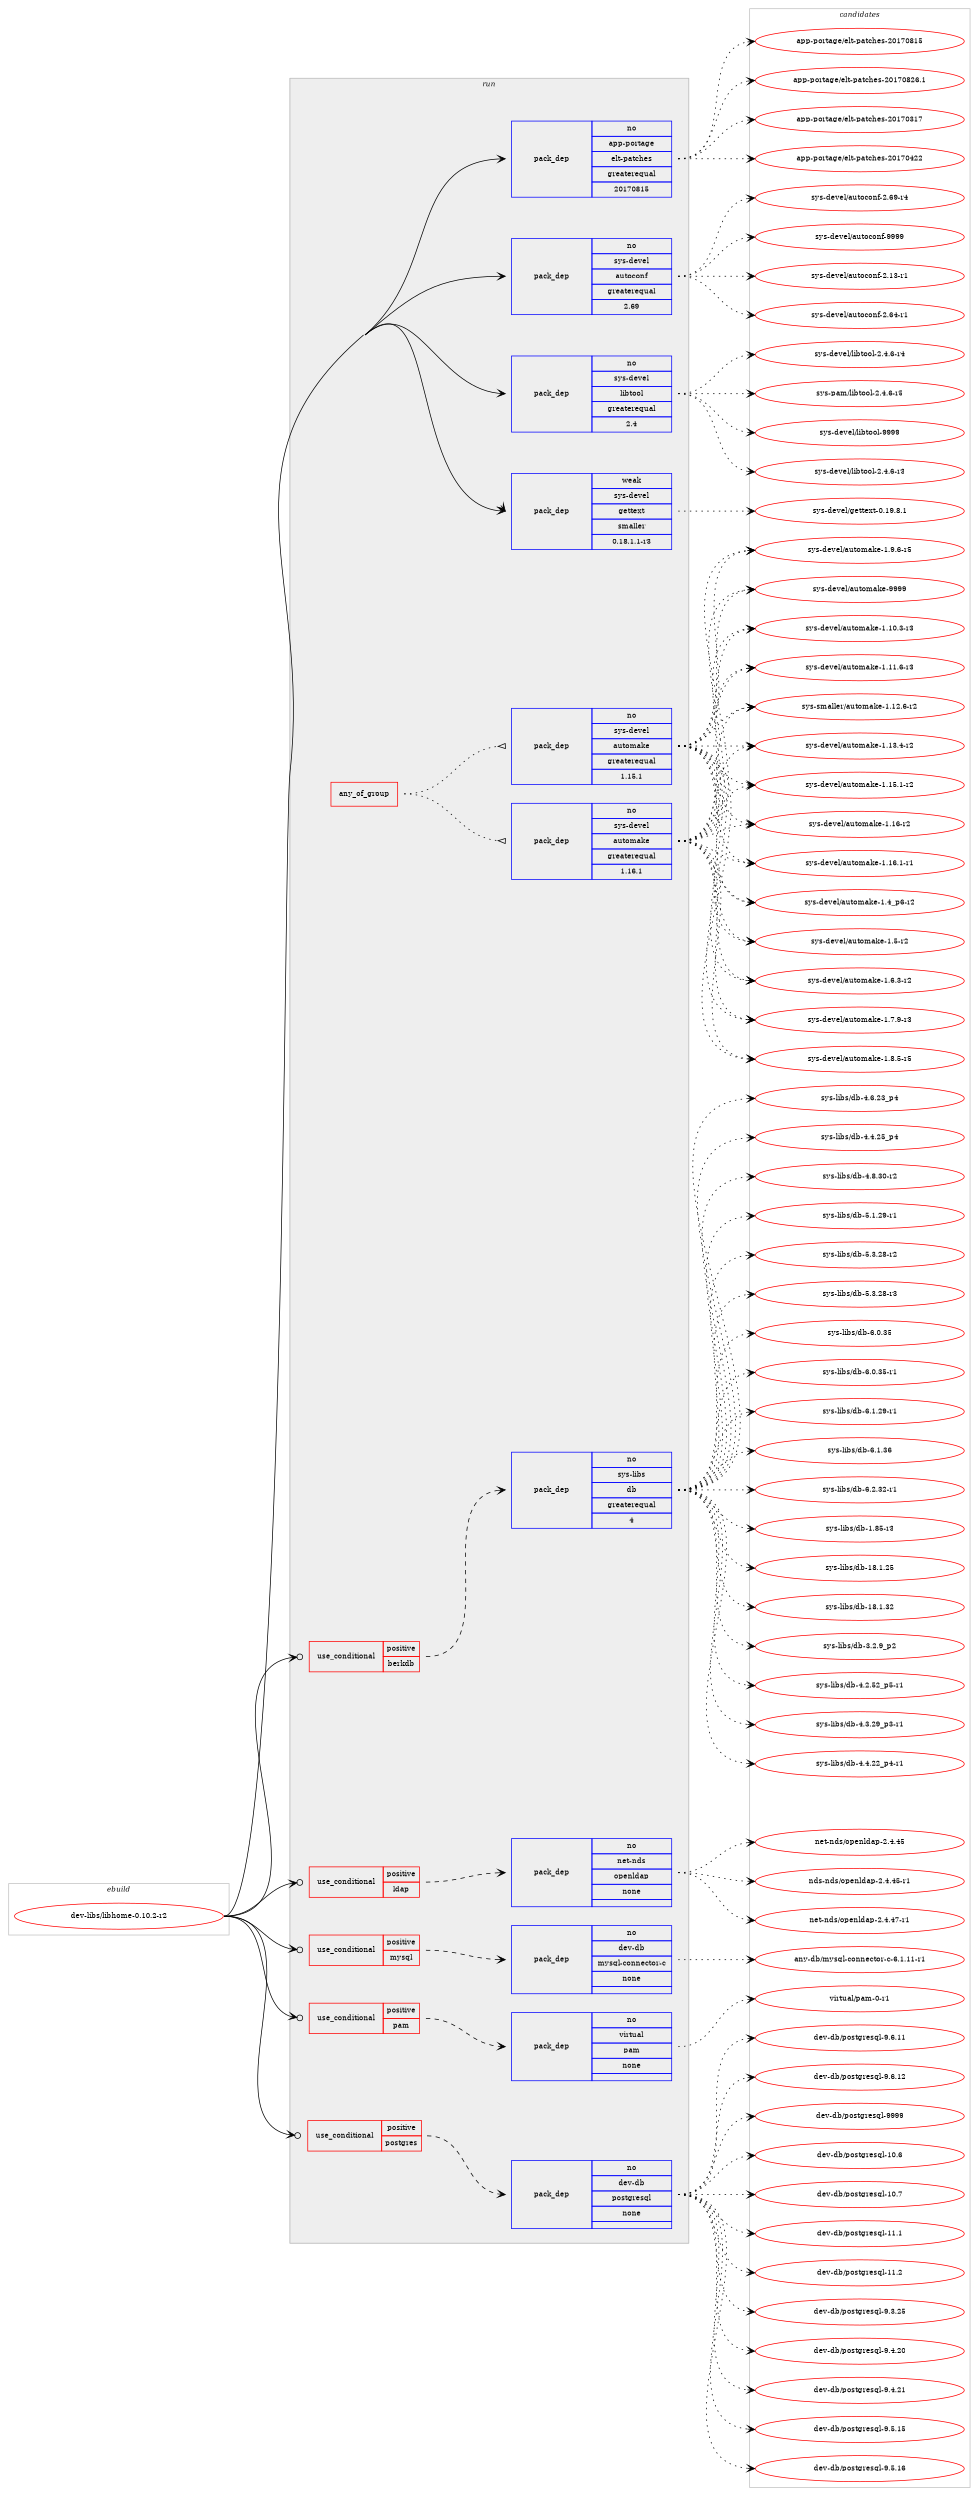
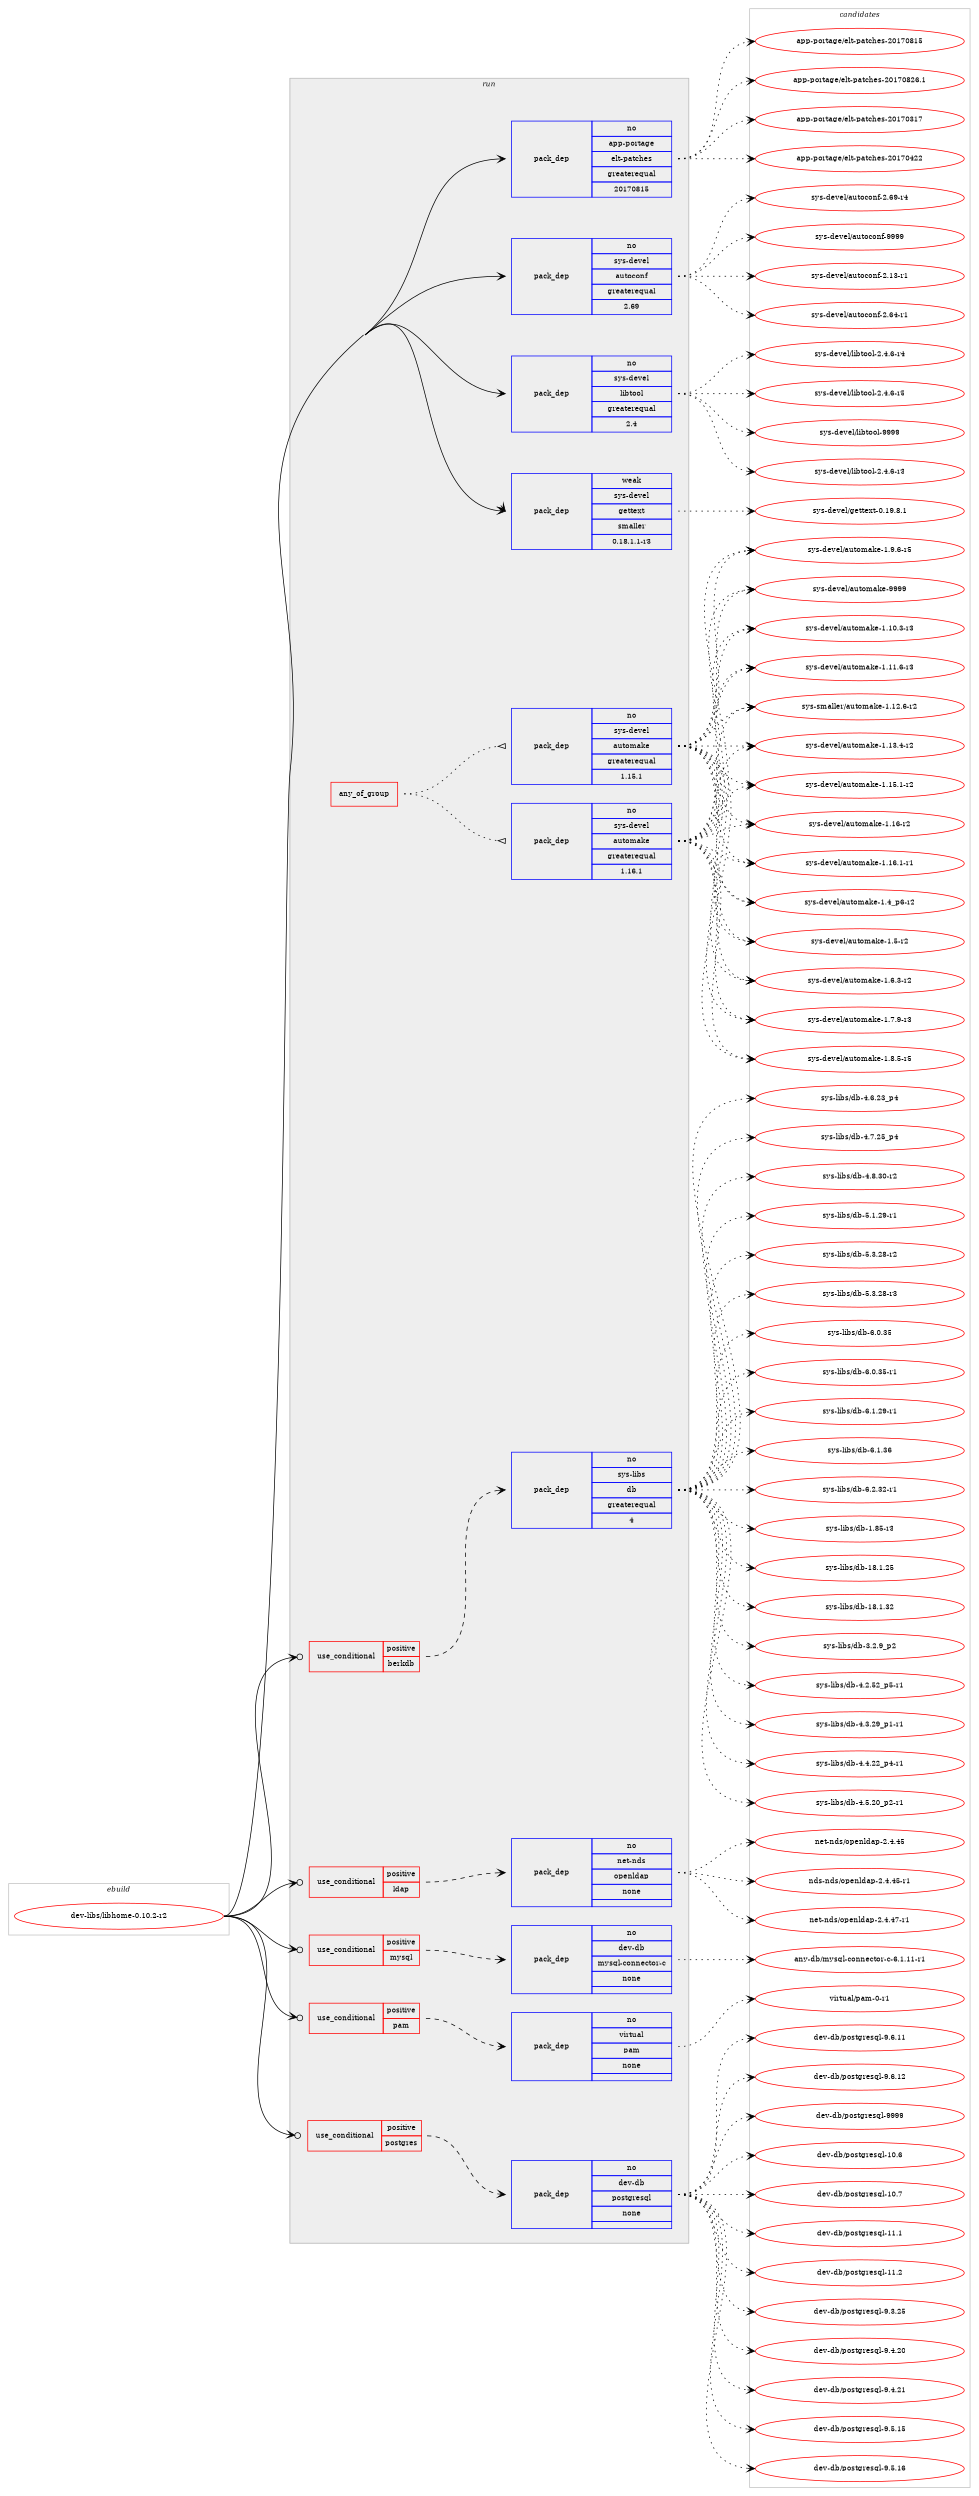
node "sys-pam/libtool-2.4.6-r5": label "sys-pam/libtool-2.4.6-r5" -> "sys-devel/libtool-2.4.6-r5"
node "sys-libs/db-4.4.25_p4": label "sys-libs/db-4.4.25_p4" -> "sys-libs/db-4.7.25_p4"
node "sys-libs/db-4.3.29_p3-r1": label "sys-libs/db-4.3.29_p3-r1" -> "sys-libs/db-4.3.29_p1-r1"
node "sys-libs/db-4.5.20_p2-r1": added
